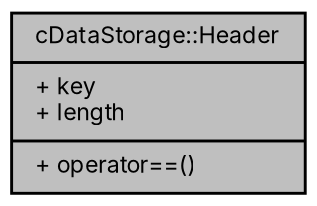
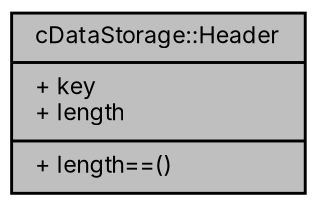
node "cDataStorage::Header": text "+ operator==()" -> "+ length==()"
